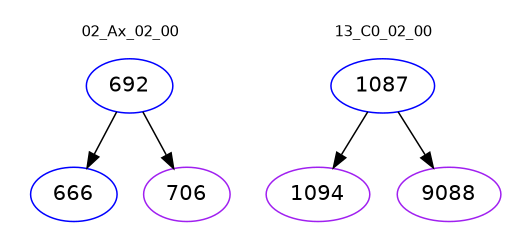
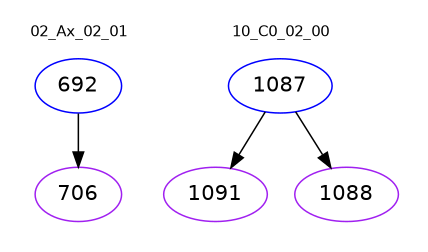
cluster "02_Ax_02_00": label "02_Ax_02_00" -> "02_Ax_02_01"
cluster "13_C0_02_00": label "13_C0_02_00" -> "10_C0_02_00"
node "666": removed
node "1094": label "1094" -> "1091"
node "9088": label "9088" -> "1088"
